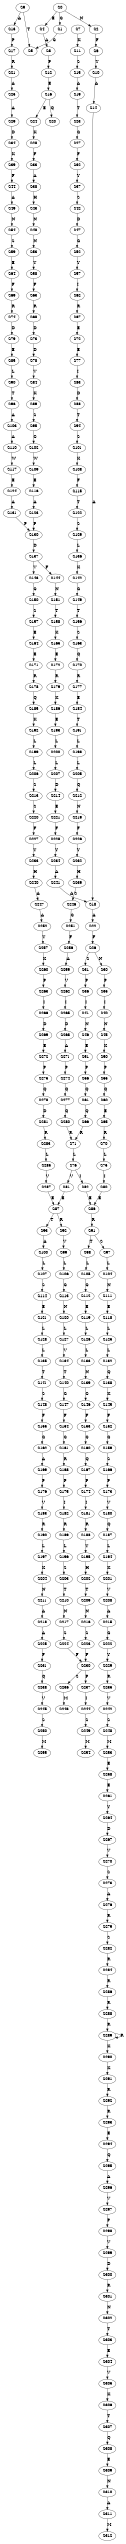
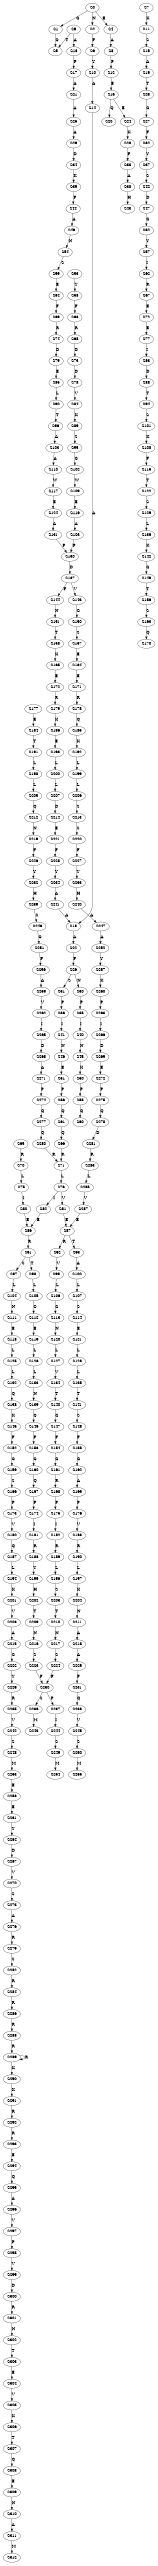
edge "S17" -> "S21": label "R" -> "A"
node "S48": removed
edge "S170" -> "S177": removed, label "R"
edge "S60" -> "S65": removed, label "E"
